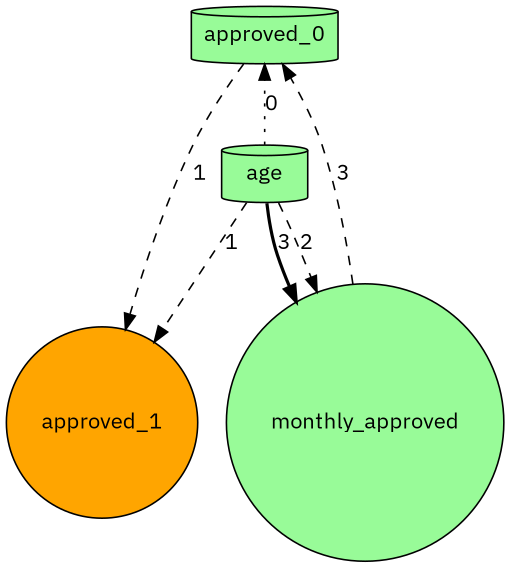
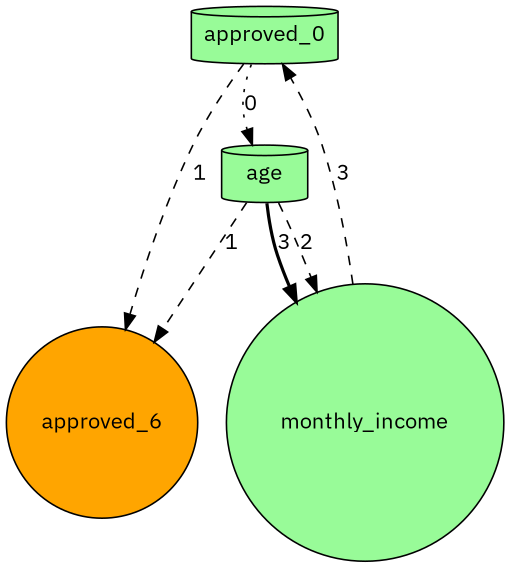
edge "age" -> "approved_0": reversed
node "approved_1": label "approved_1" -> "approved_6"
node "monthly_approved": label "monthly_approved" -> "monthly_income"
